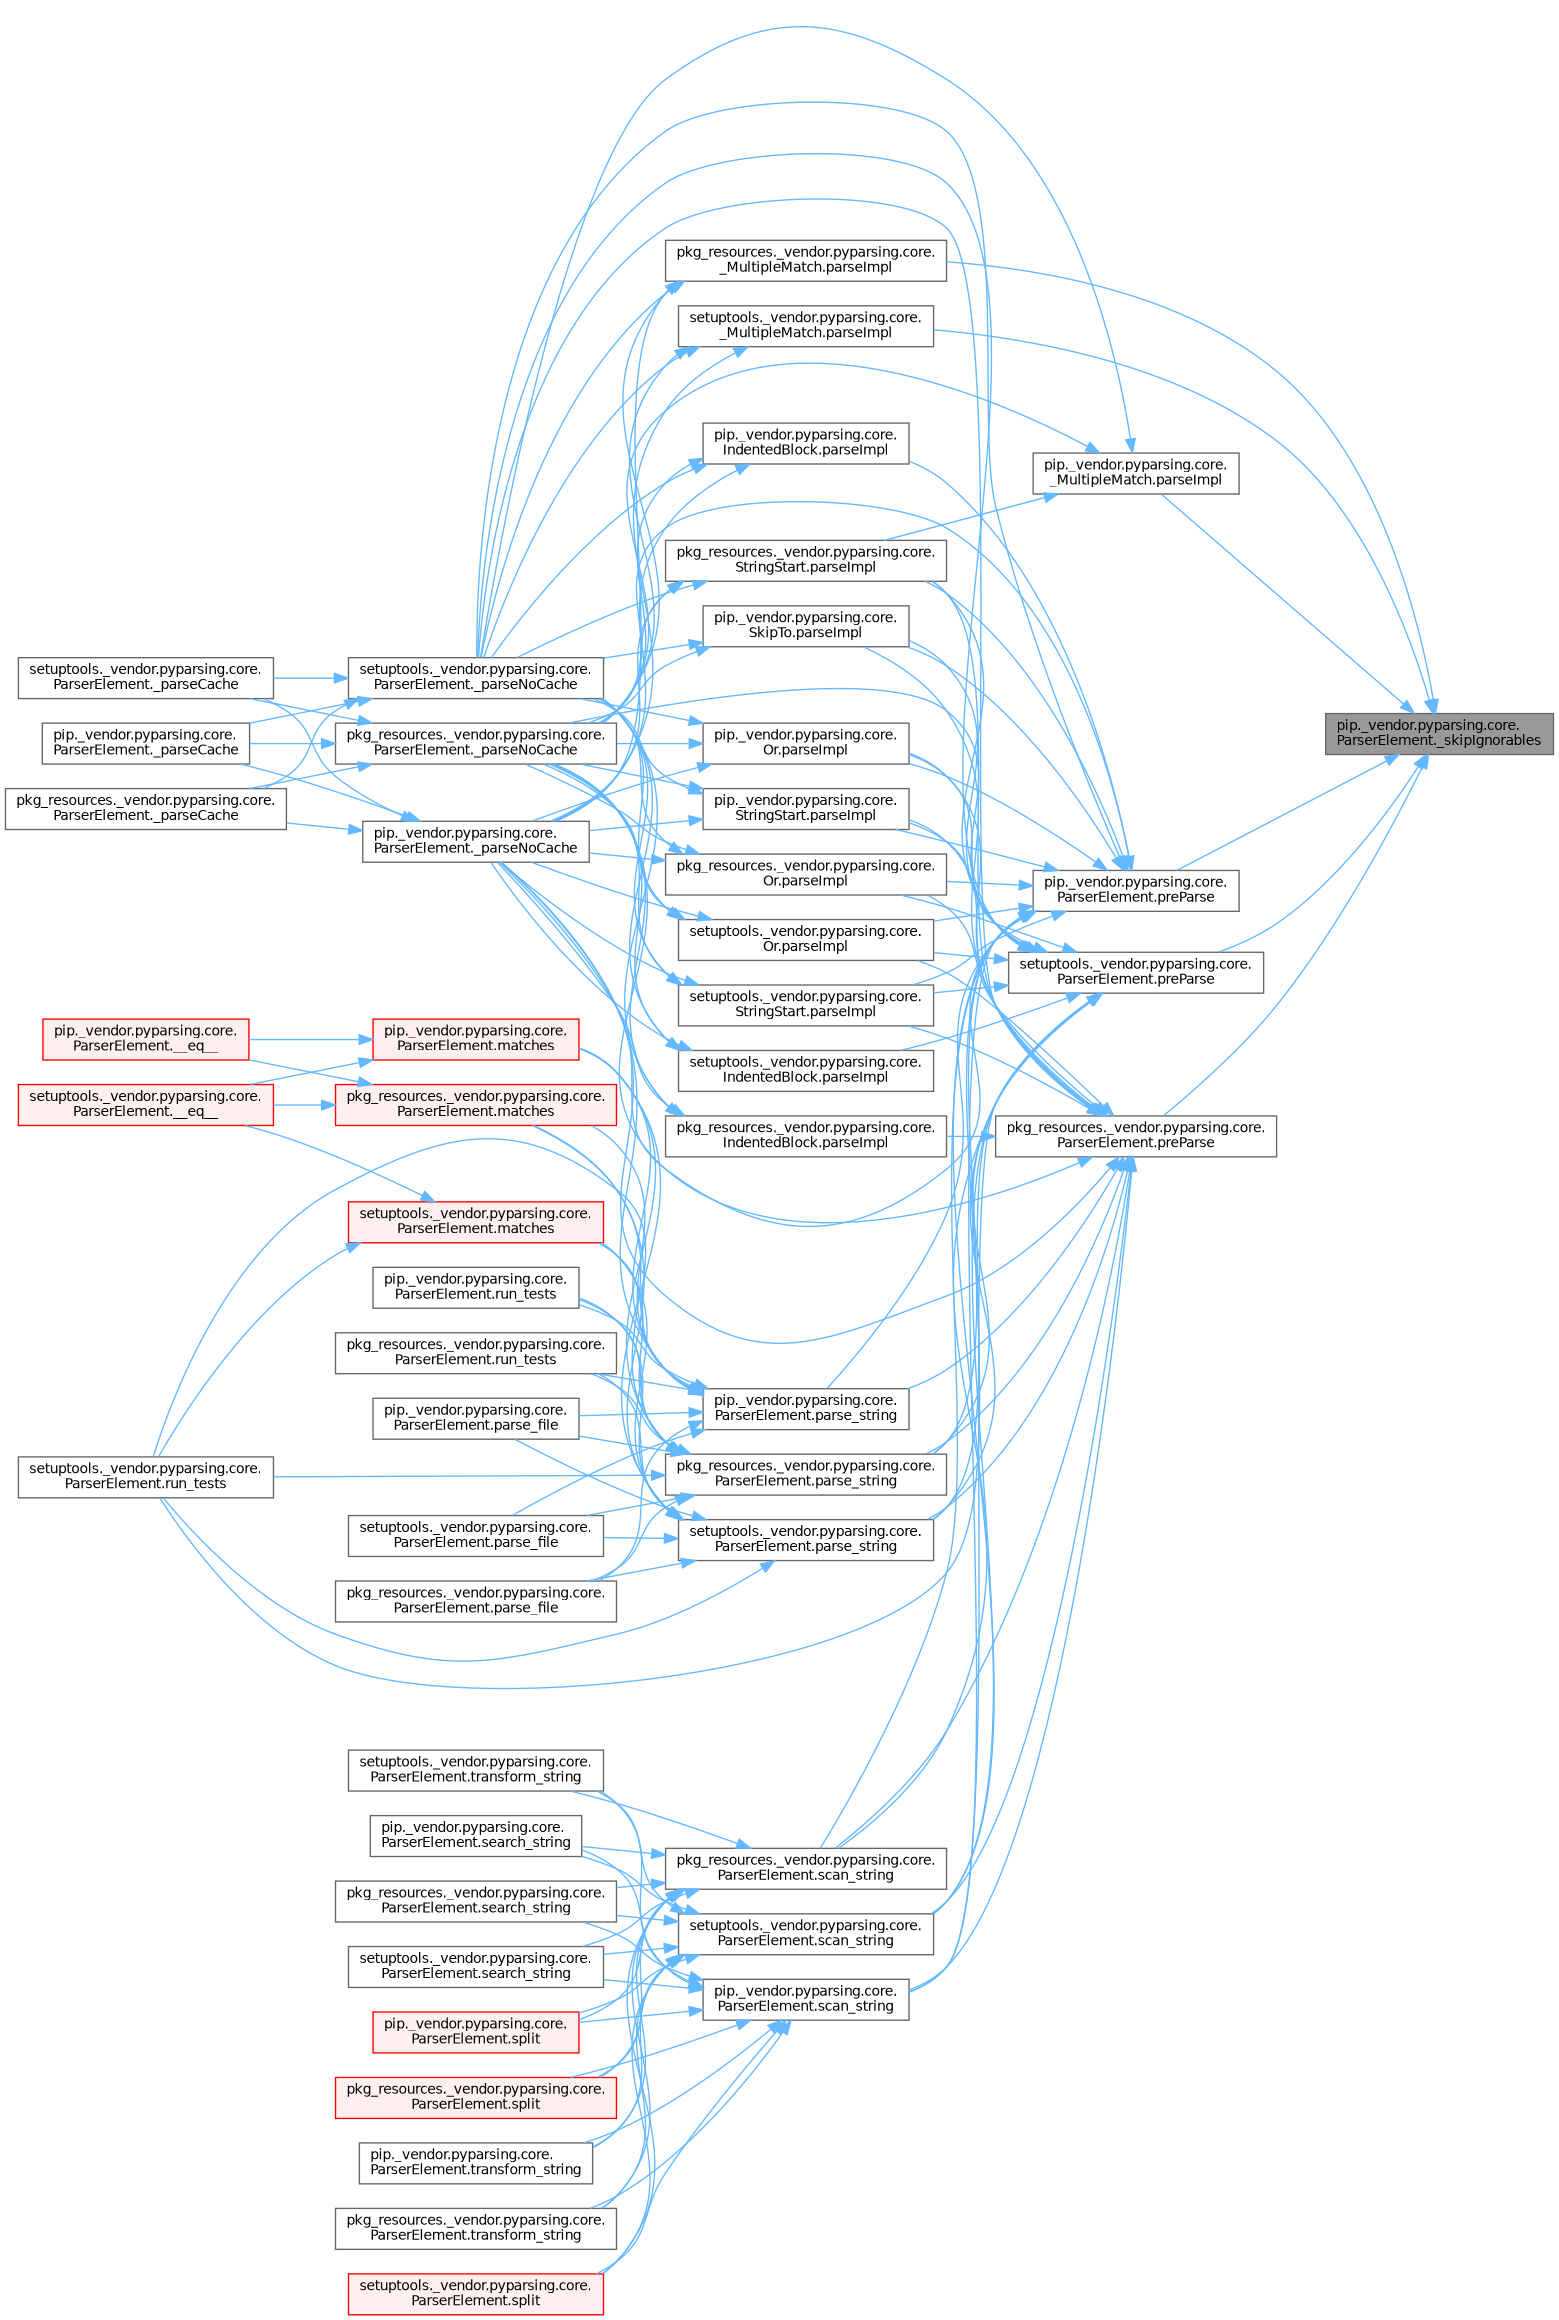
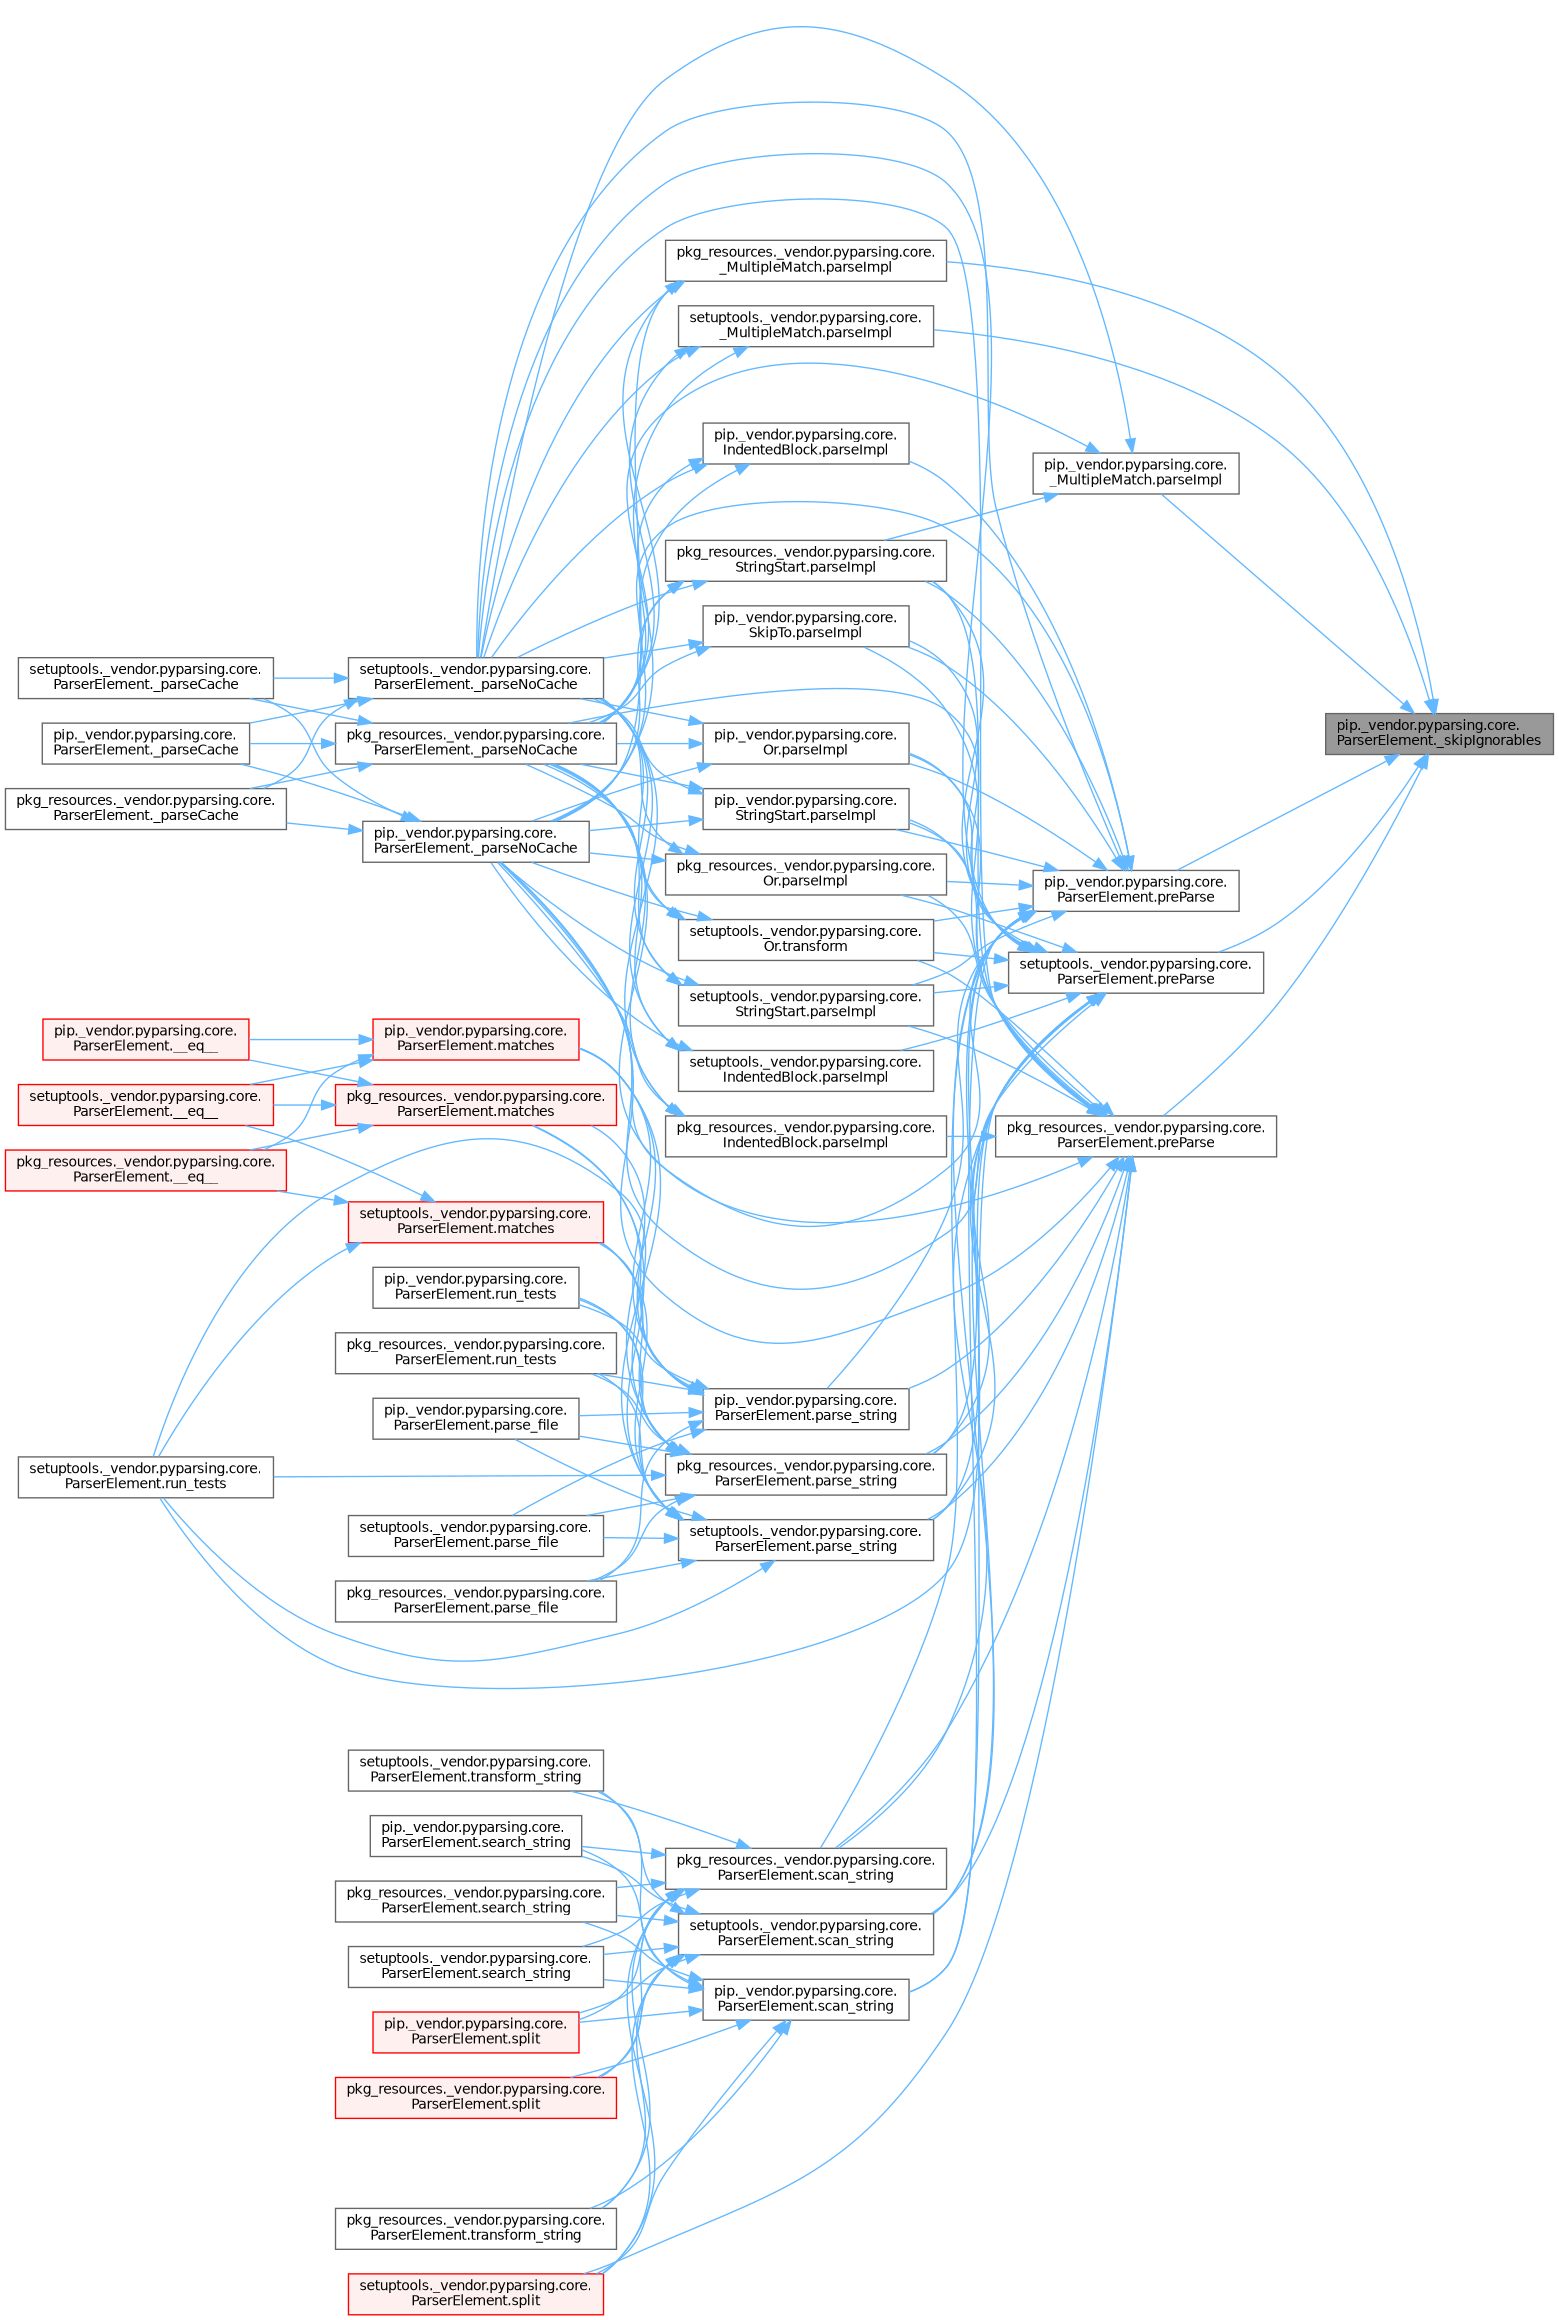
node "setuptools._vendor.pyparsing.core. Or.parseImpl": label "setuptools._vendor.pyparsing.core. Or.parseImpl" -> "setuptools._vendor.pyparsing.core. Or.transform"
edge "pip._vendor.pyparsing.core. ParserElement._parseNoCache" -> "pip._vendor.pyparsing.core. ParserElement.parse_string": now "pip._vendor.pyparsing.core. ParserElement._parseNoCache" -> "setuptools._vendor.pyparsing.core. ParserElement.preParse"
node "pkg_resources._vendor.pyparsing.core. ParserElement.__eq__": added
edge "pip._vendor.pyparsing.core. ParserElement.scan_string" -> "pkg_resources._vendor.pyparsing.core. ParserElement.preParse": now "setuptools._vendor.pyparsing.core. ParserElement.split" -> "pkg_resources._vendor.pyparsing.core. ParserElement.preParse"
node "pip._vendor.pyparsing.core. ParserElement.transform_string": removed
